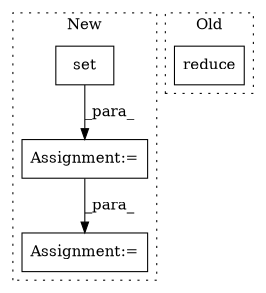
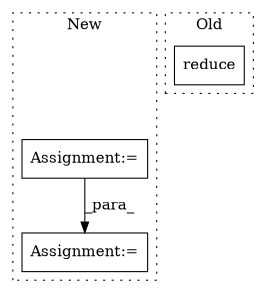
node "set": removed
